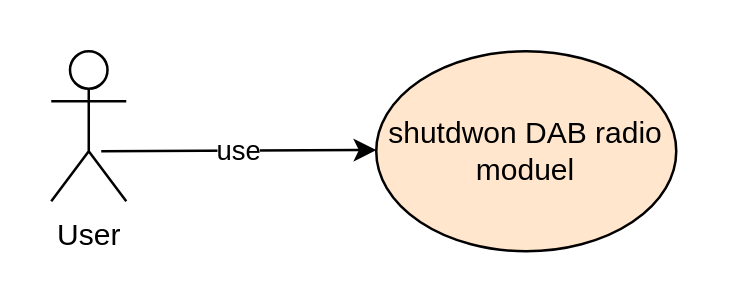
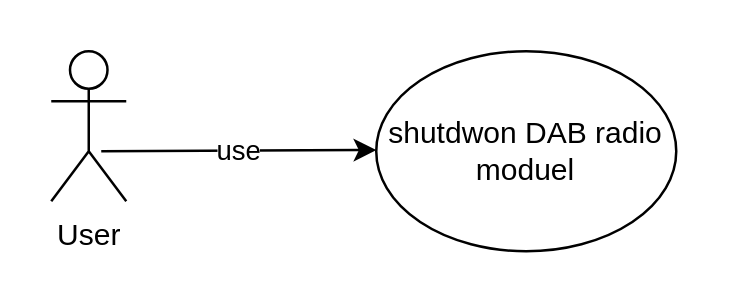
node "shutdwon DAB radio moduel": fillcolor #ffe6cc -> #ffffff
